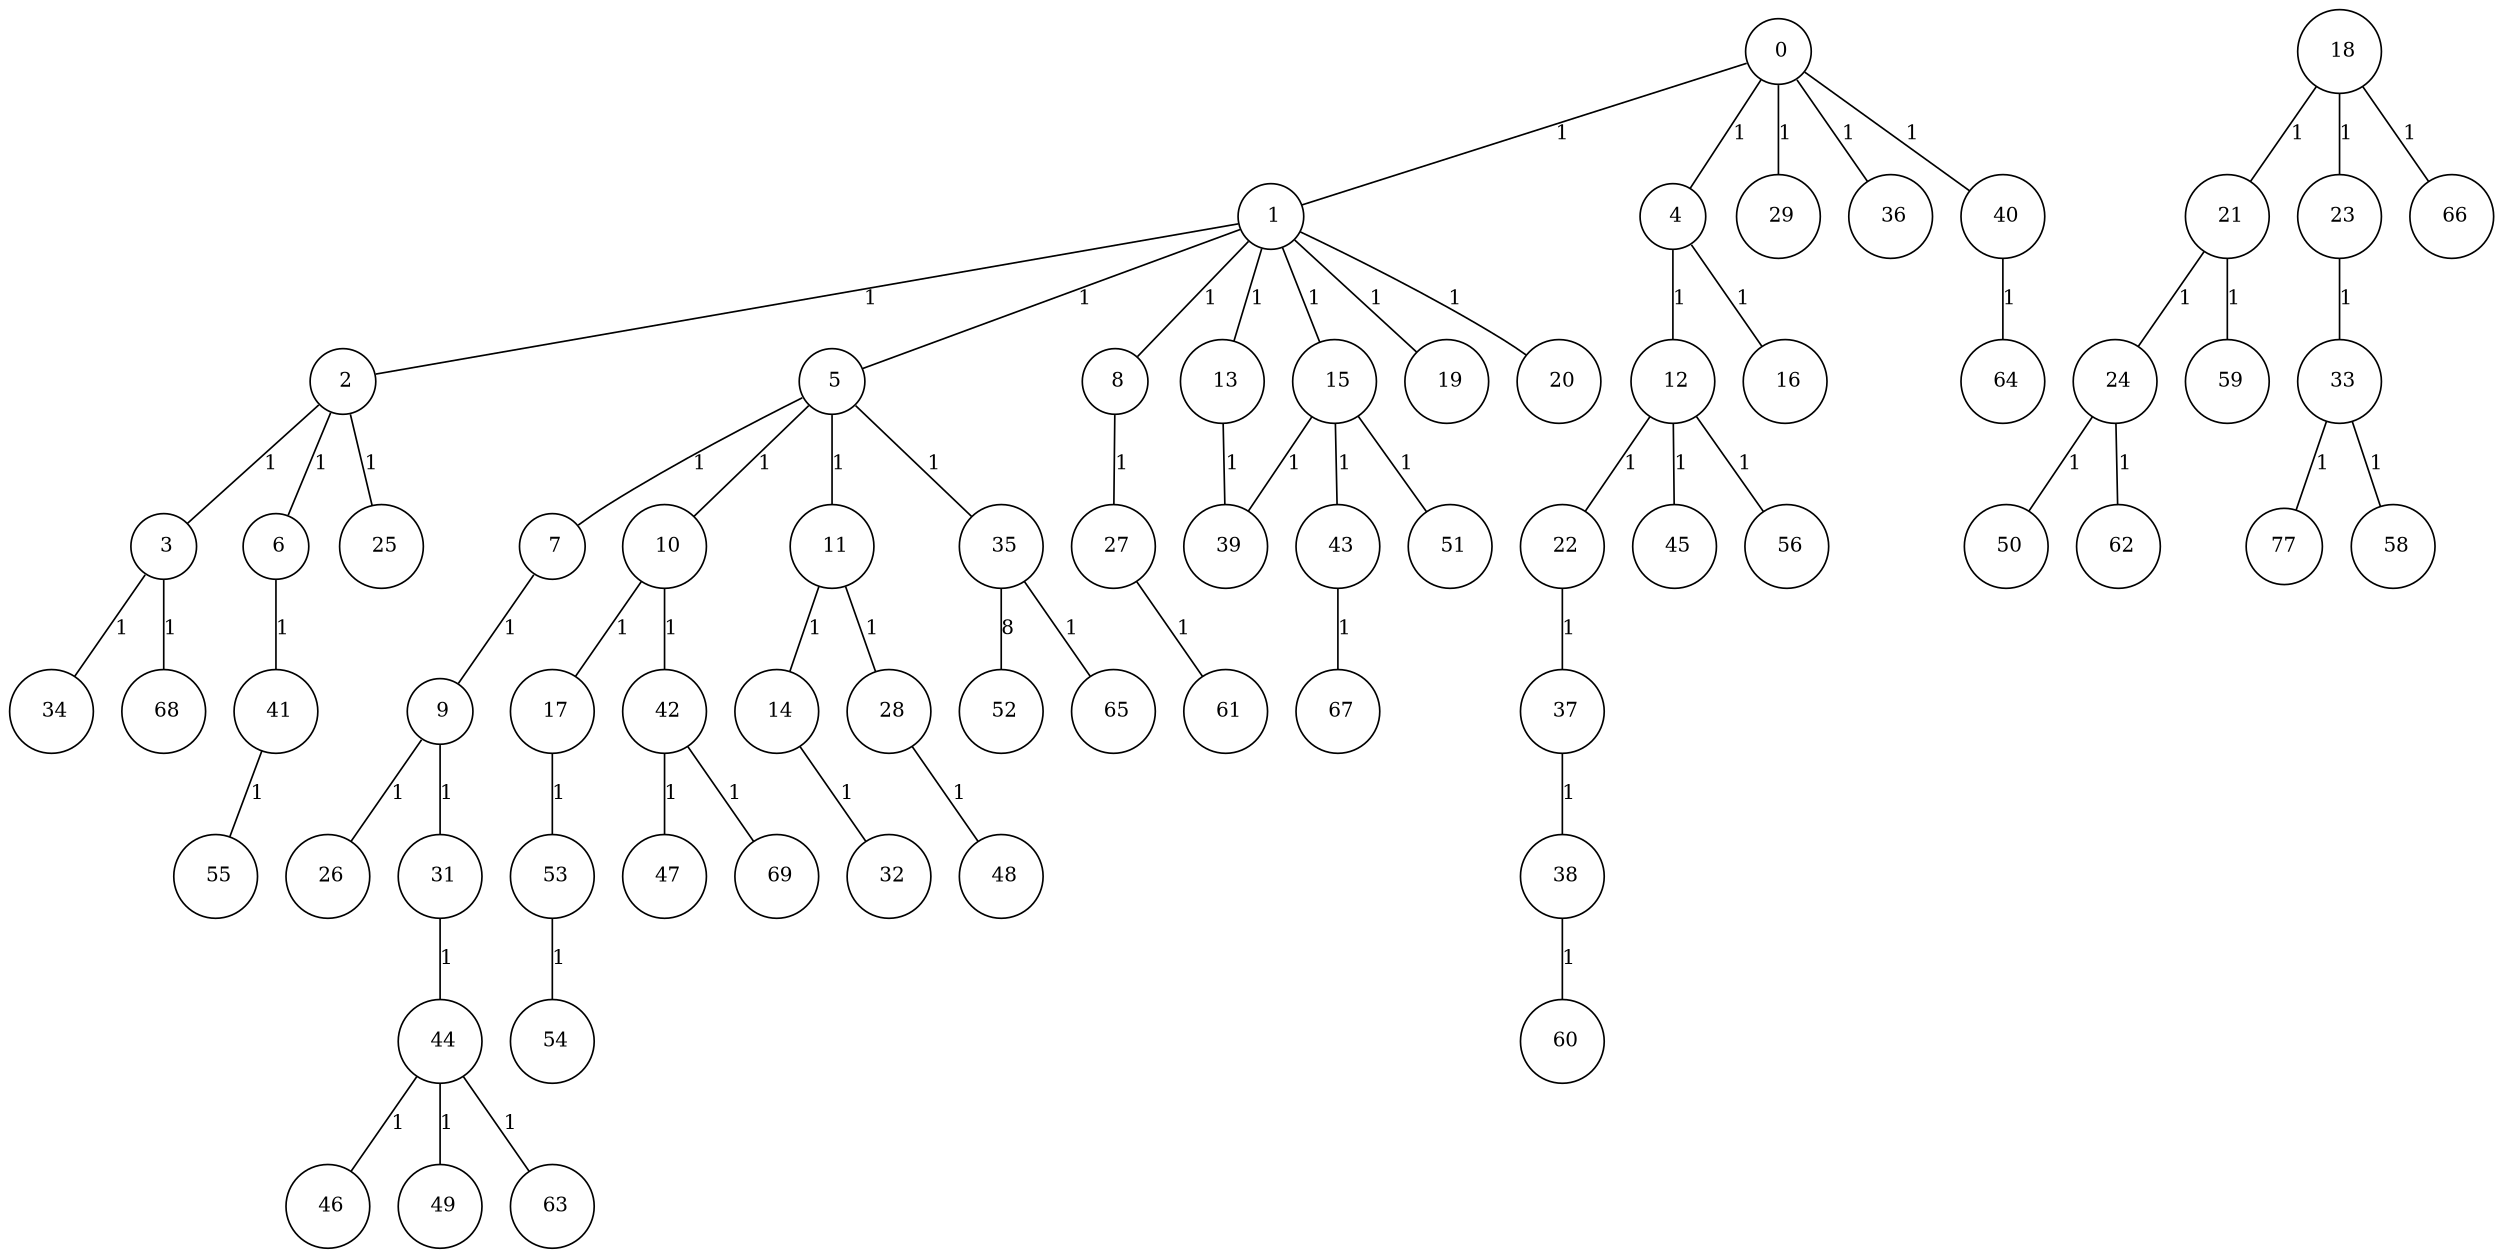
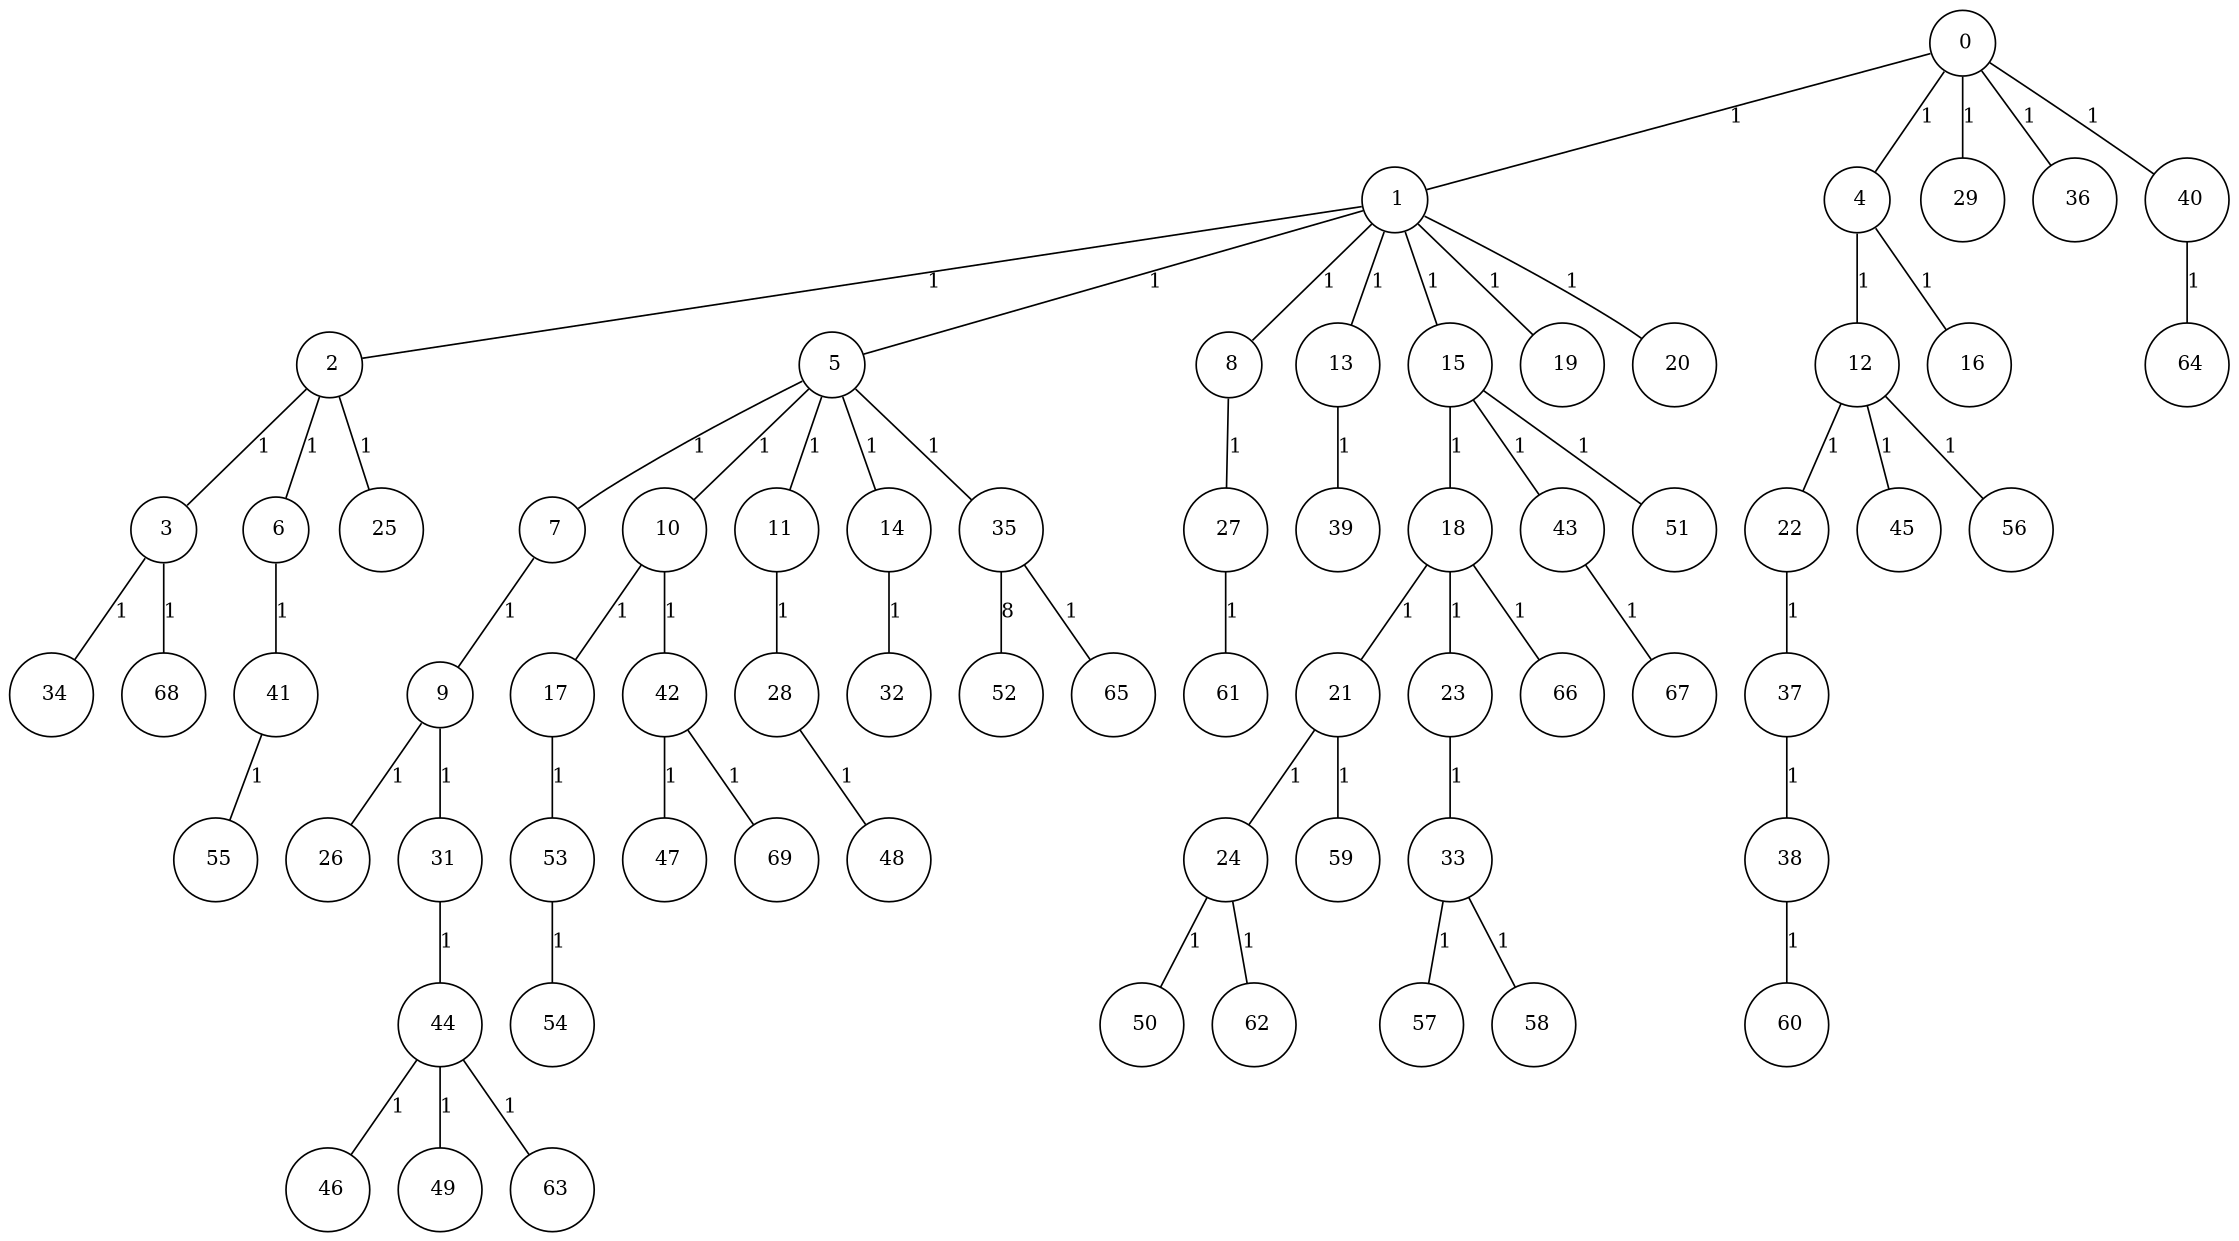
edge "15" -- "39": now "15" -- "18"
node "77": label "77" -> "57"
edge "11" -- "14": now "5" -- "14"
